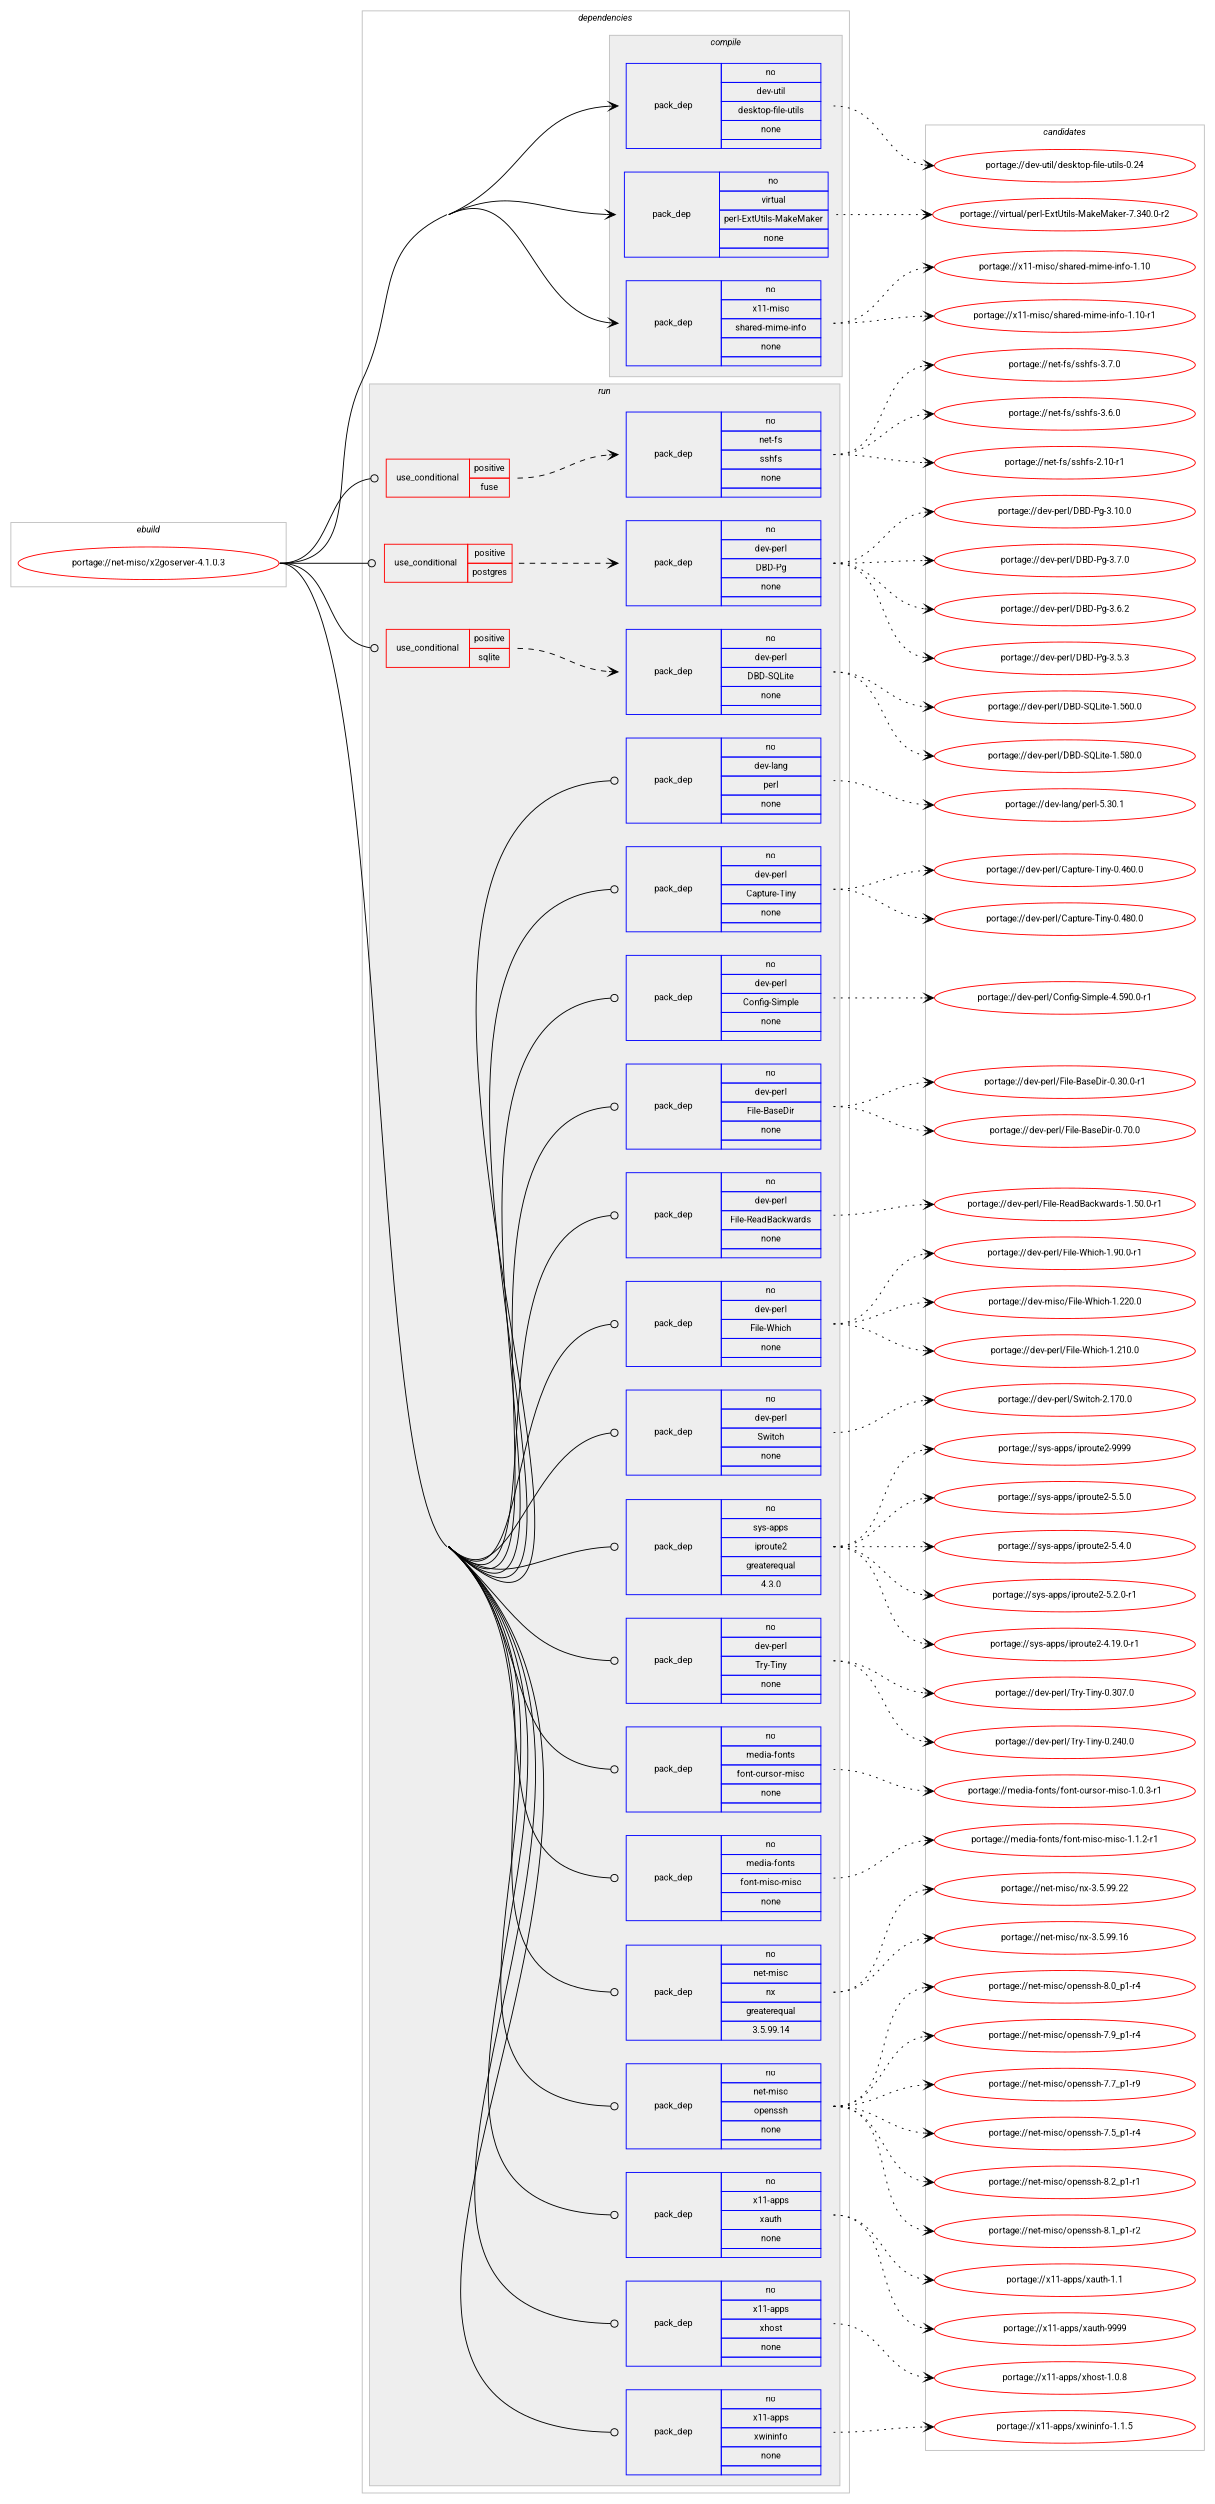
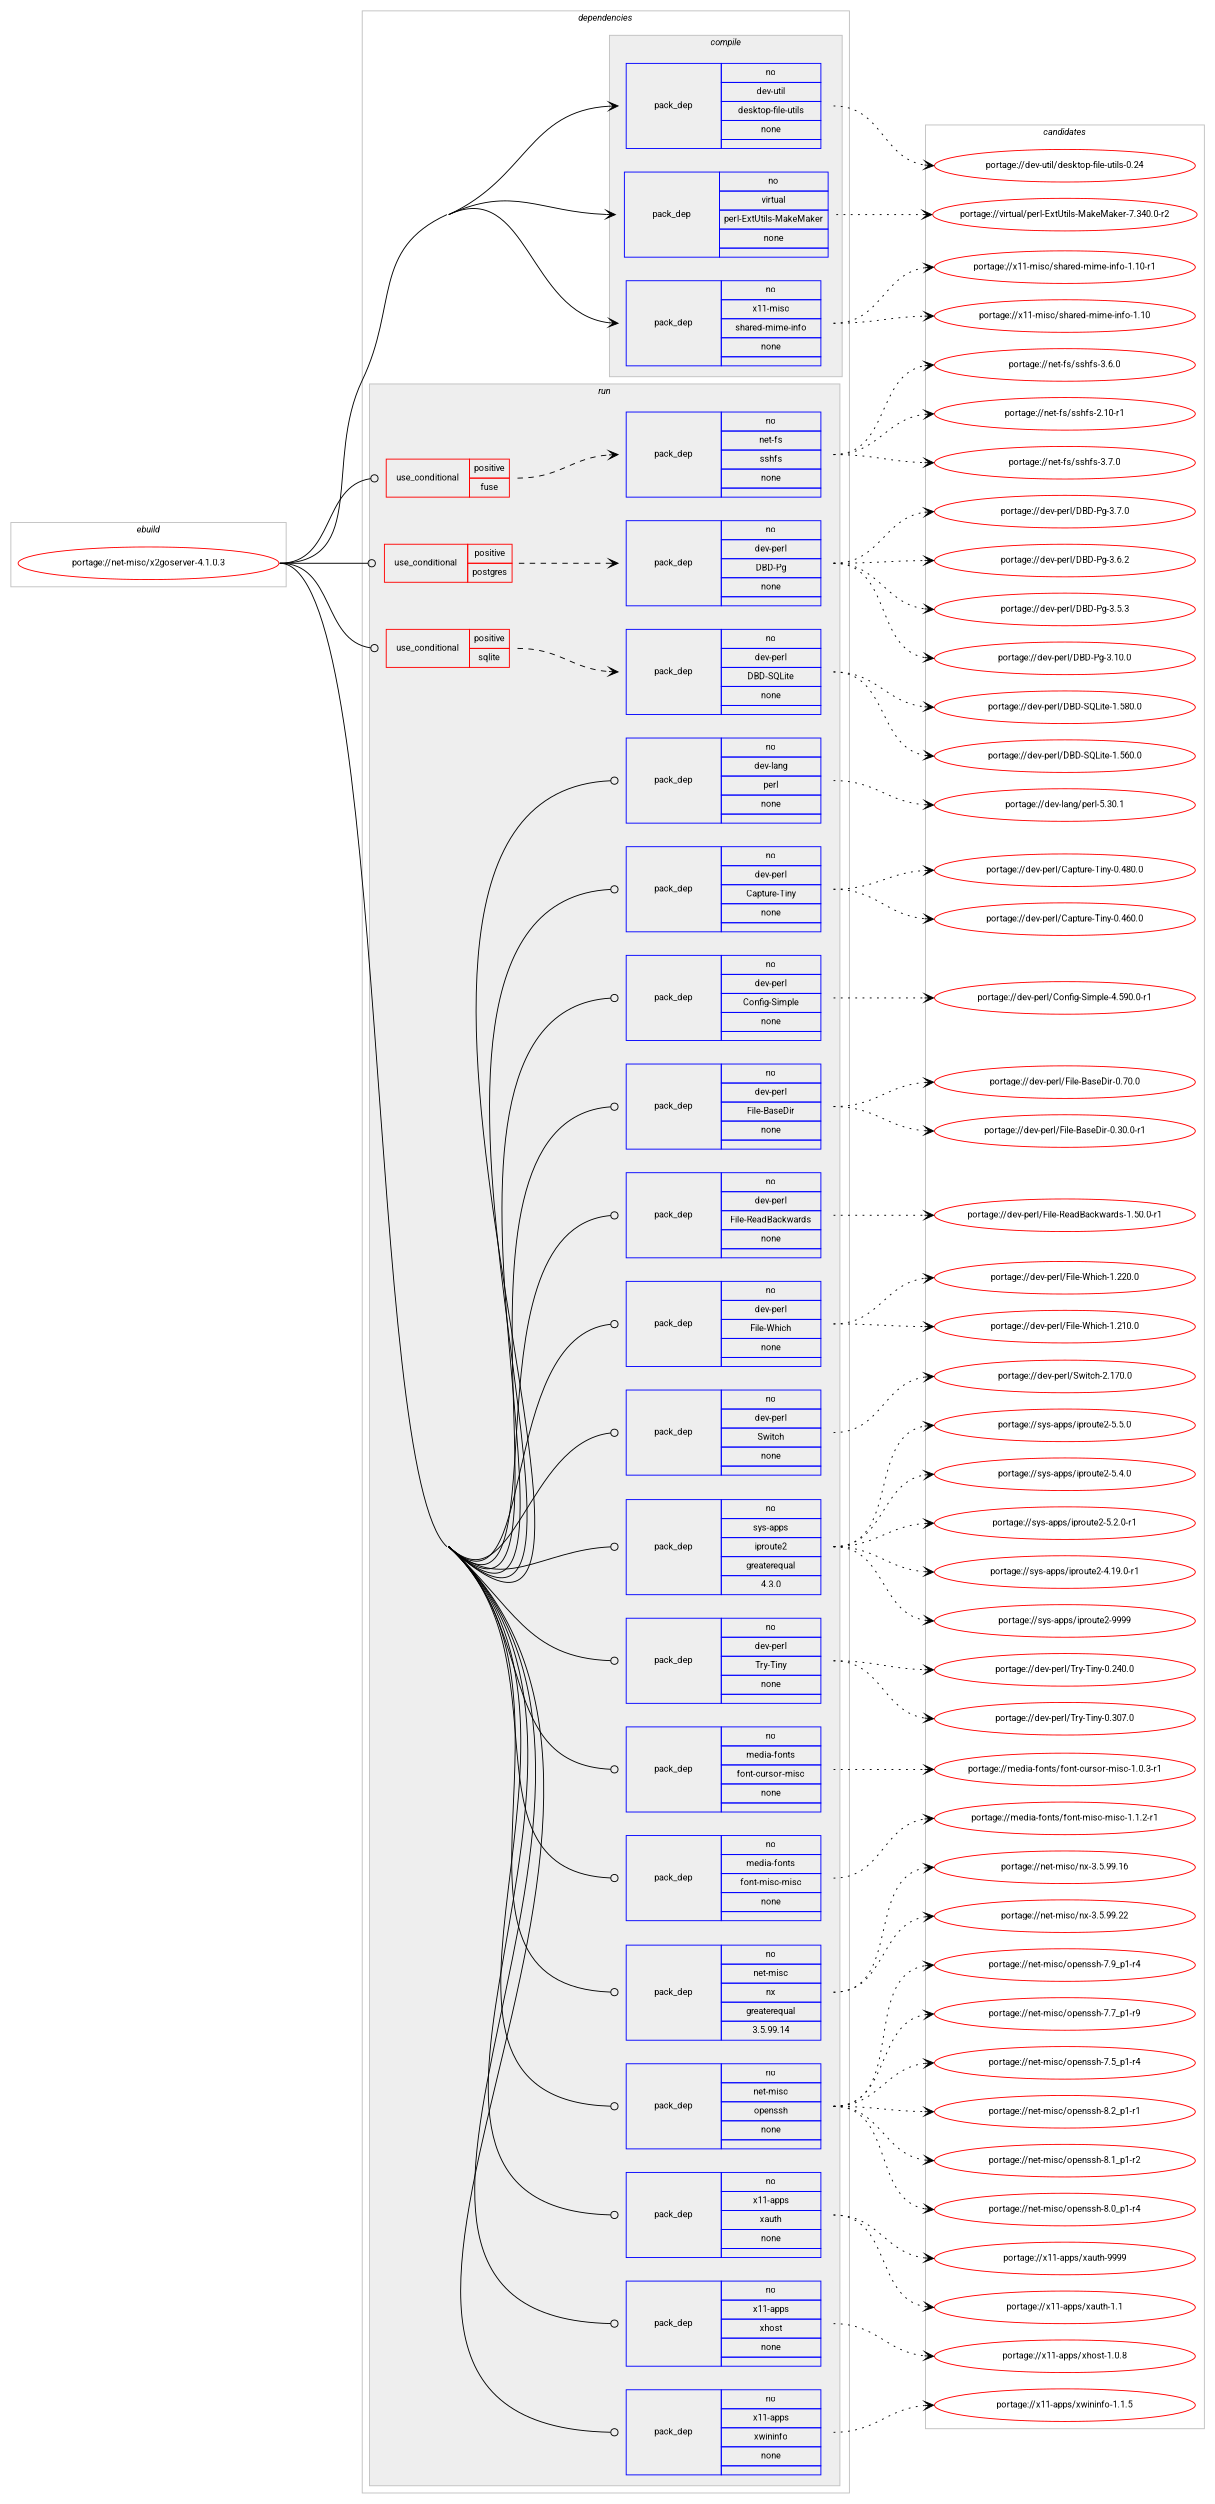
node "portage://dev-perl/File-Which-1.90.0-r1": removed
node "portage://dev-misc/File-Which-1.220.0": label "portage://dev-misc/File-Which-1.220.0" -> "portage://dev-perl/File-Which-1.220.0"
